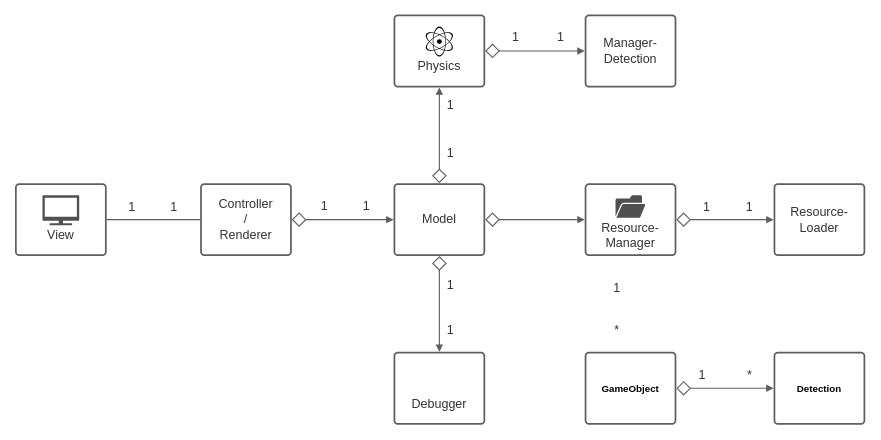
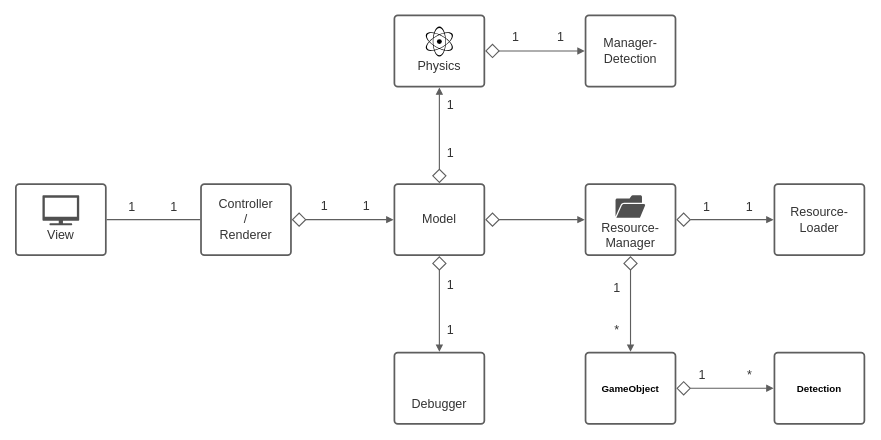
edge "Resource- Manager" -- "GameObject": added
